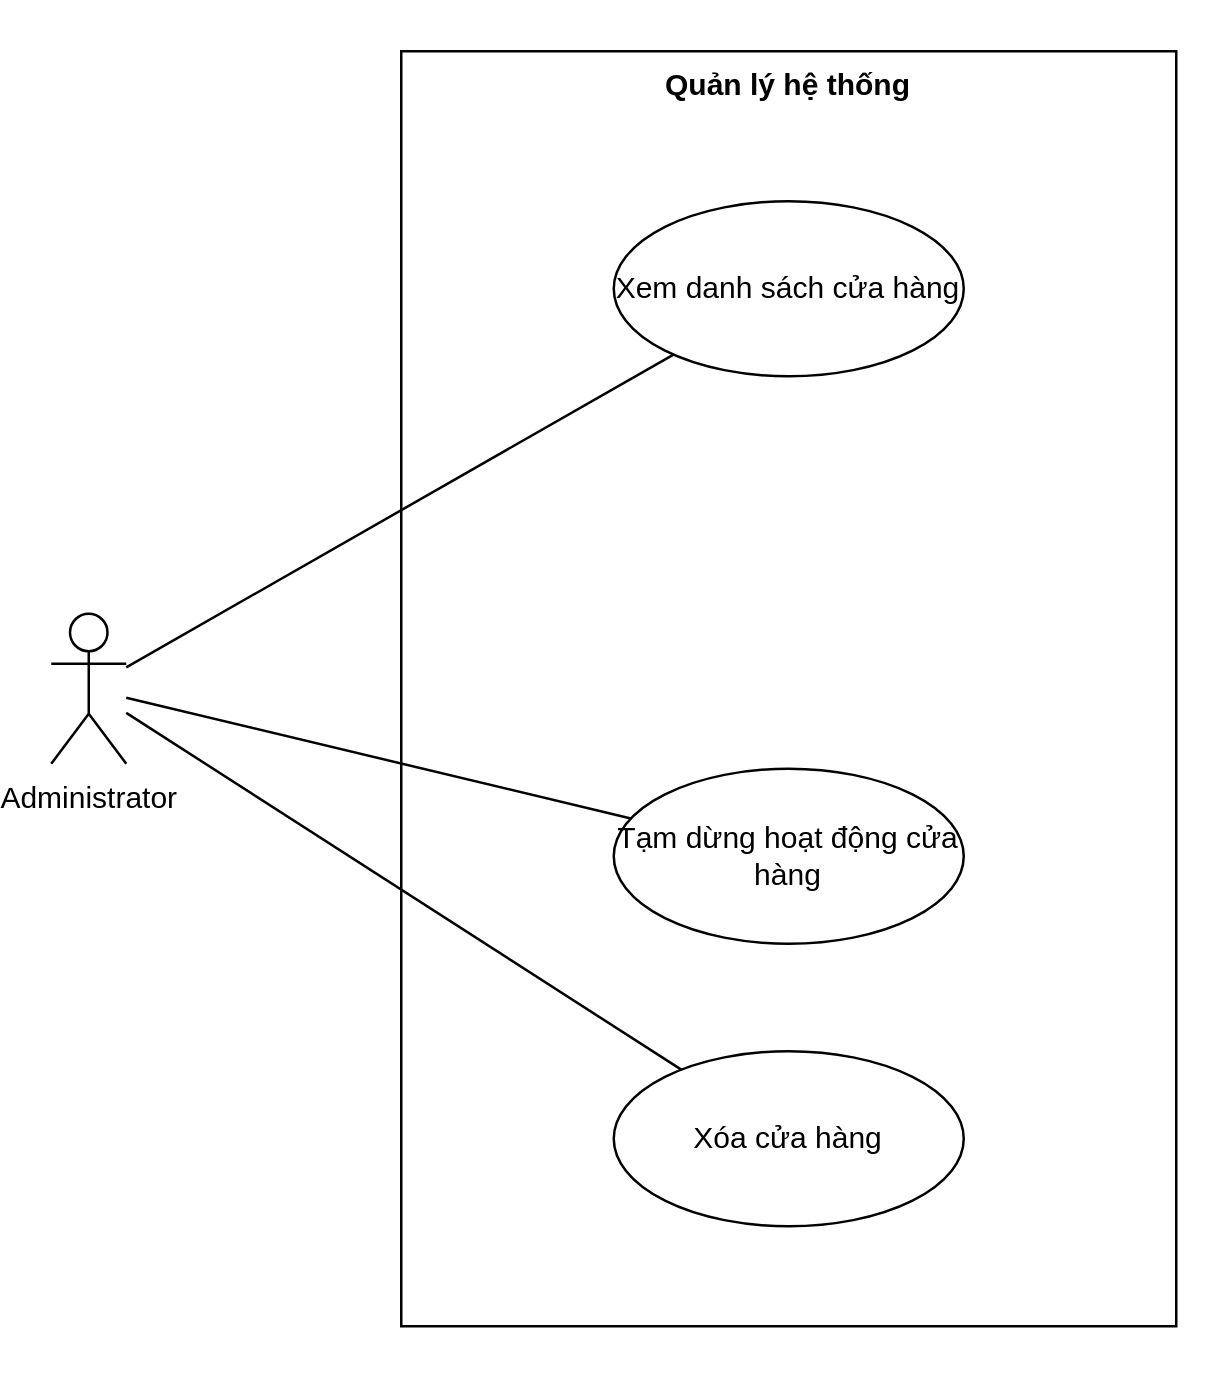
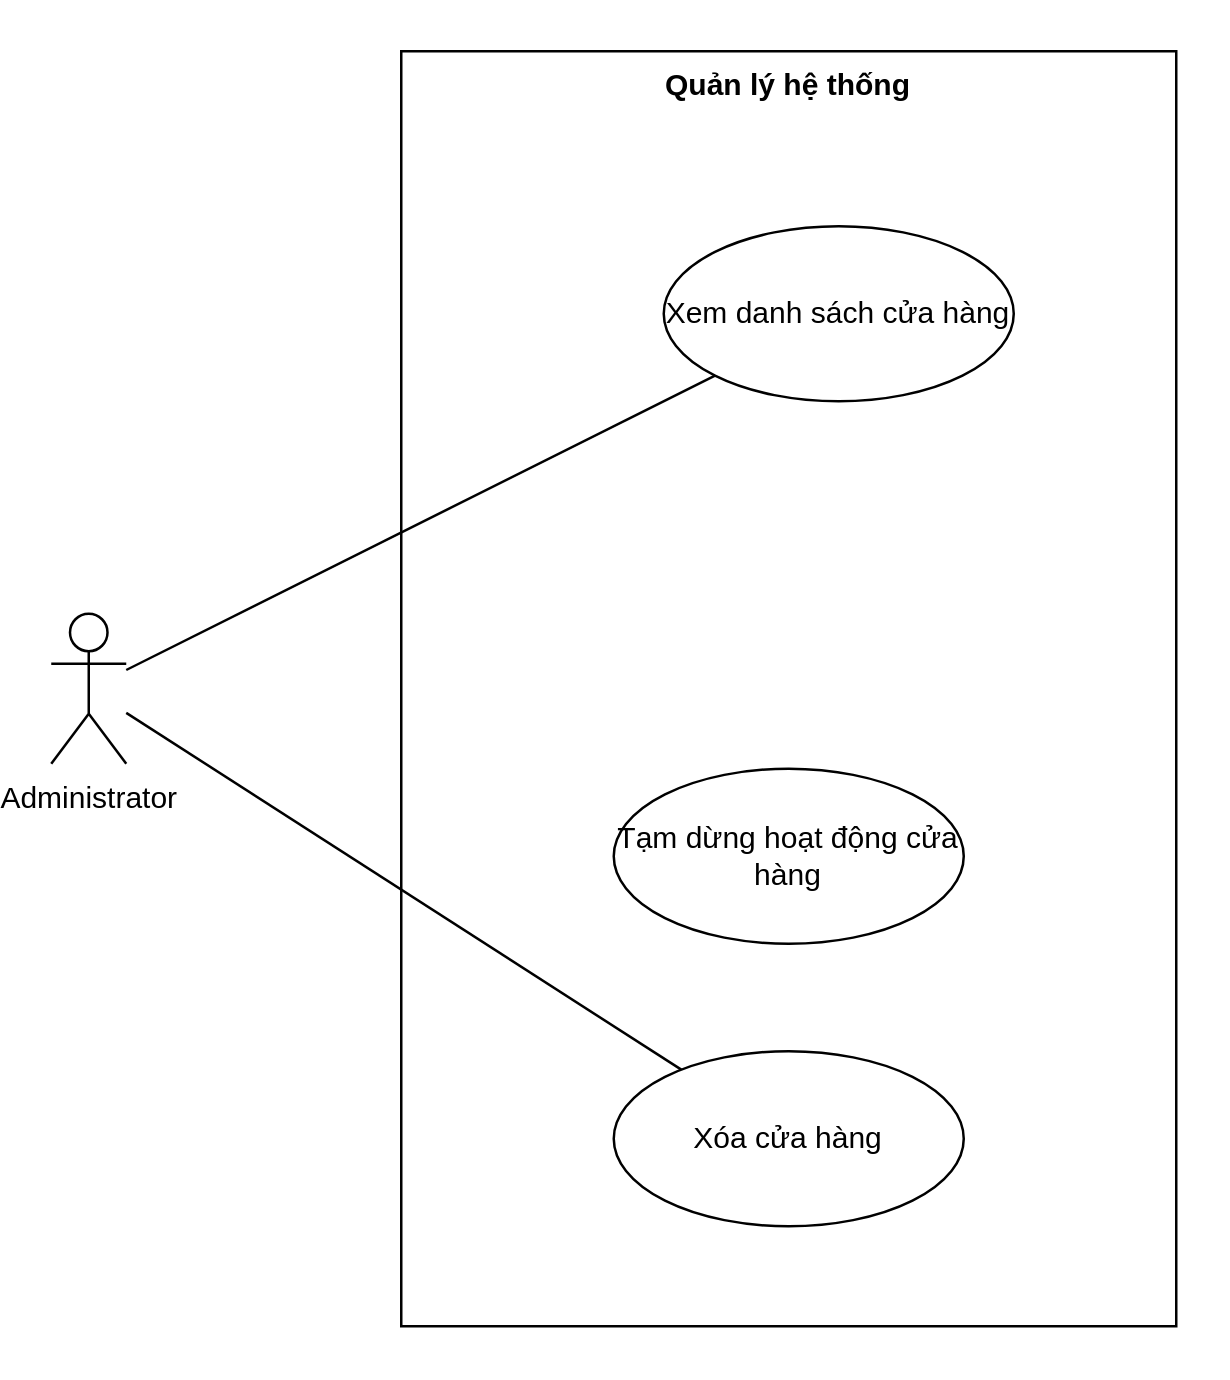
node "Xem danh sách cửa hàng": moved (789, 289) -> (839, 314)
edge "Administrator" -- "Tạm dừng hoạt động cửa hàng": removed
